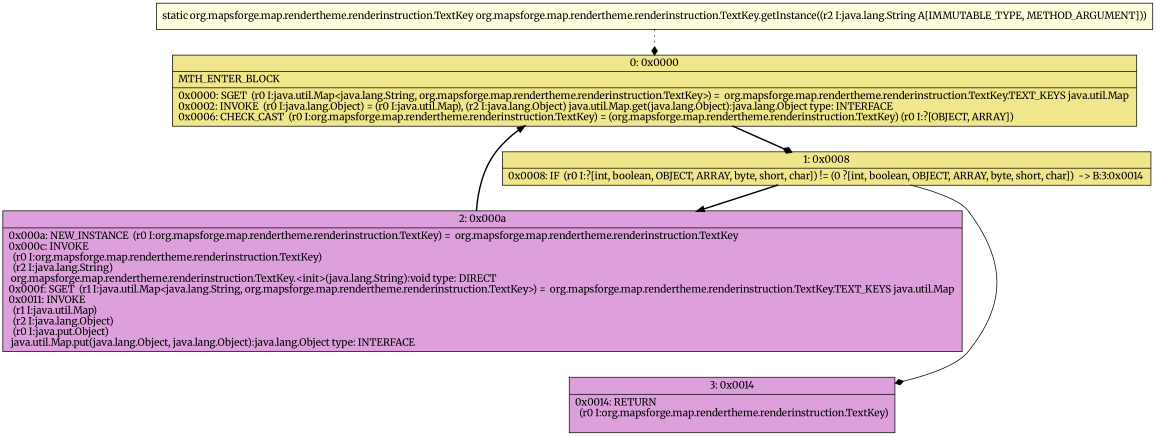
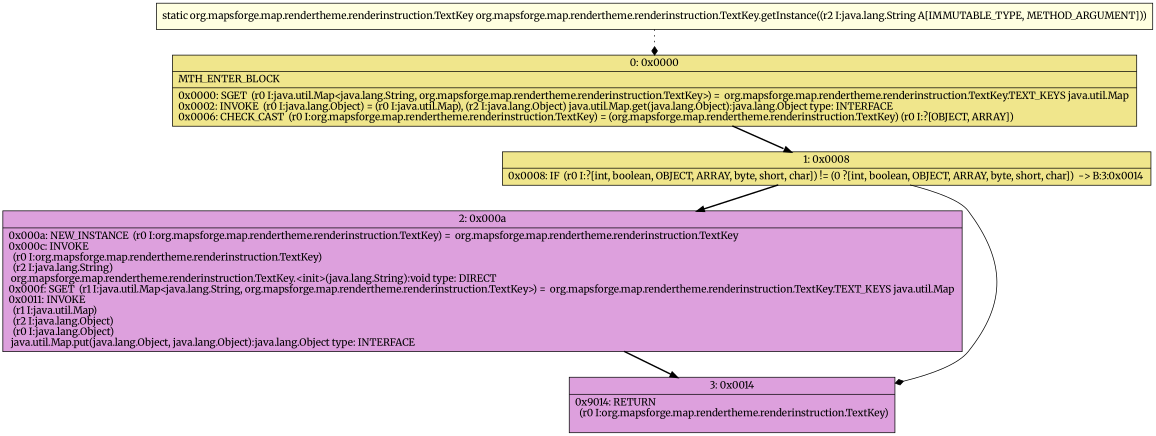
edge "0: 0x0000" -> "1: 0x0008": arrowhead diamond -> normal
edge "2: 0x000a" -> "0: 0x0000": now "2: 0x000a" -> "3: 0x0014"
node "2: 0x000a": text "(r0 I:java.put.Object)" -> "(r0 I:java.lang.Object)"
node "3: 0x0014": text "0x0014: RETURN" -> "0x9014: RETURN"
